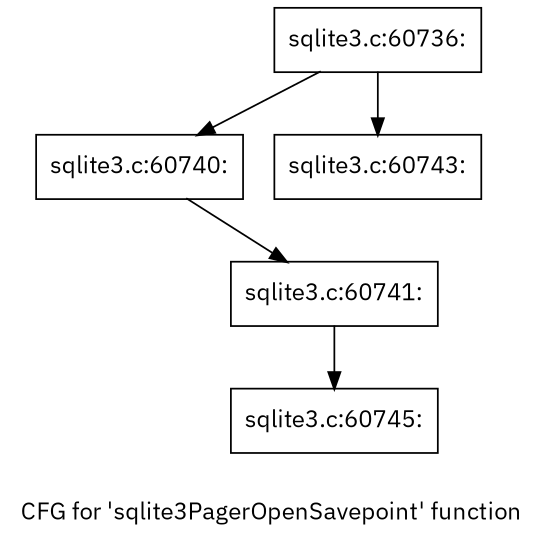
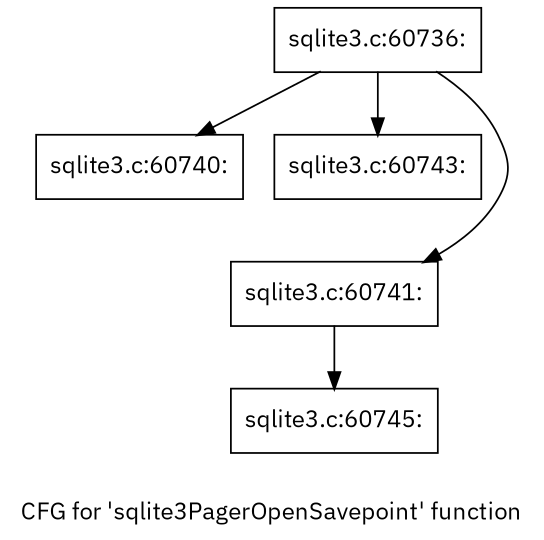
edge "sqlite3.c:60740:" -> "sqlite3.c:60741:": now "sqlite3.c:60736:" -> "sqlite3.c:60741:"
